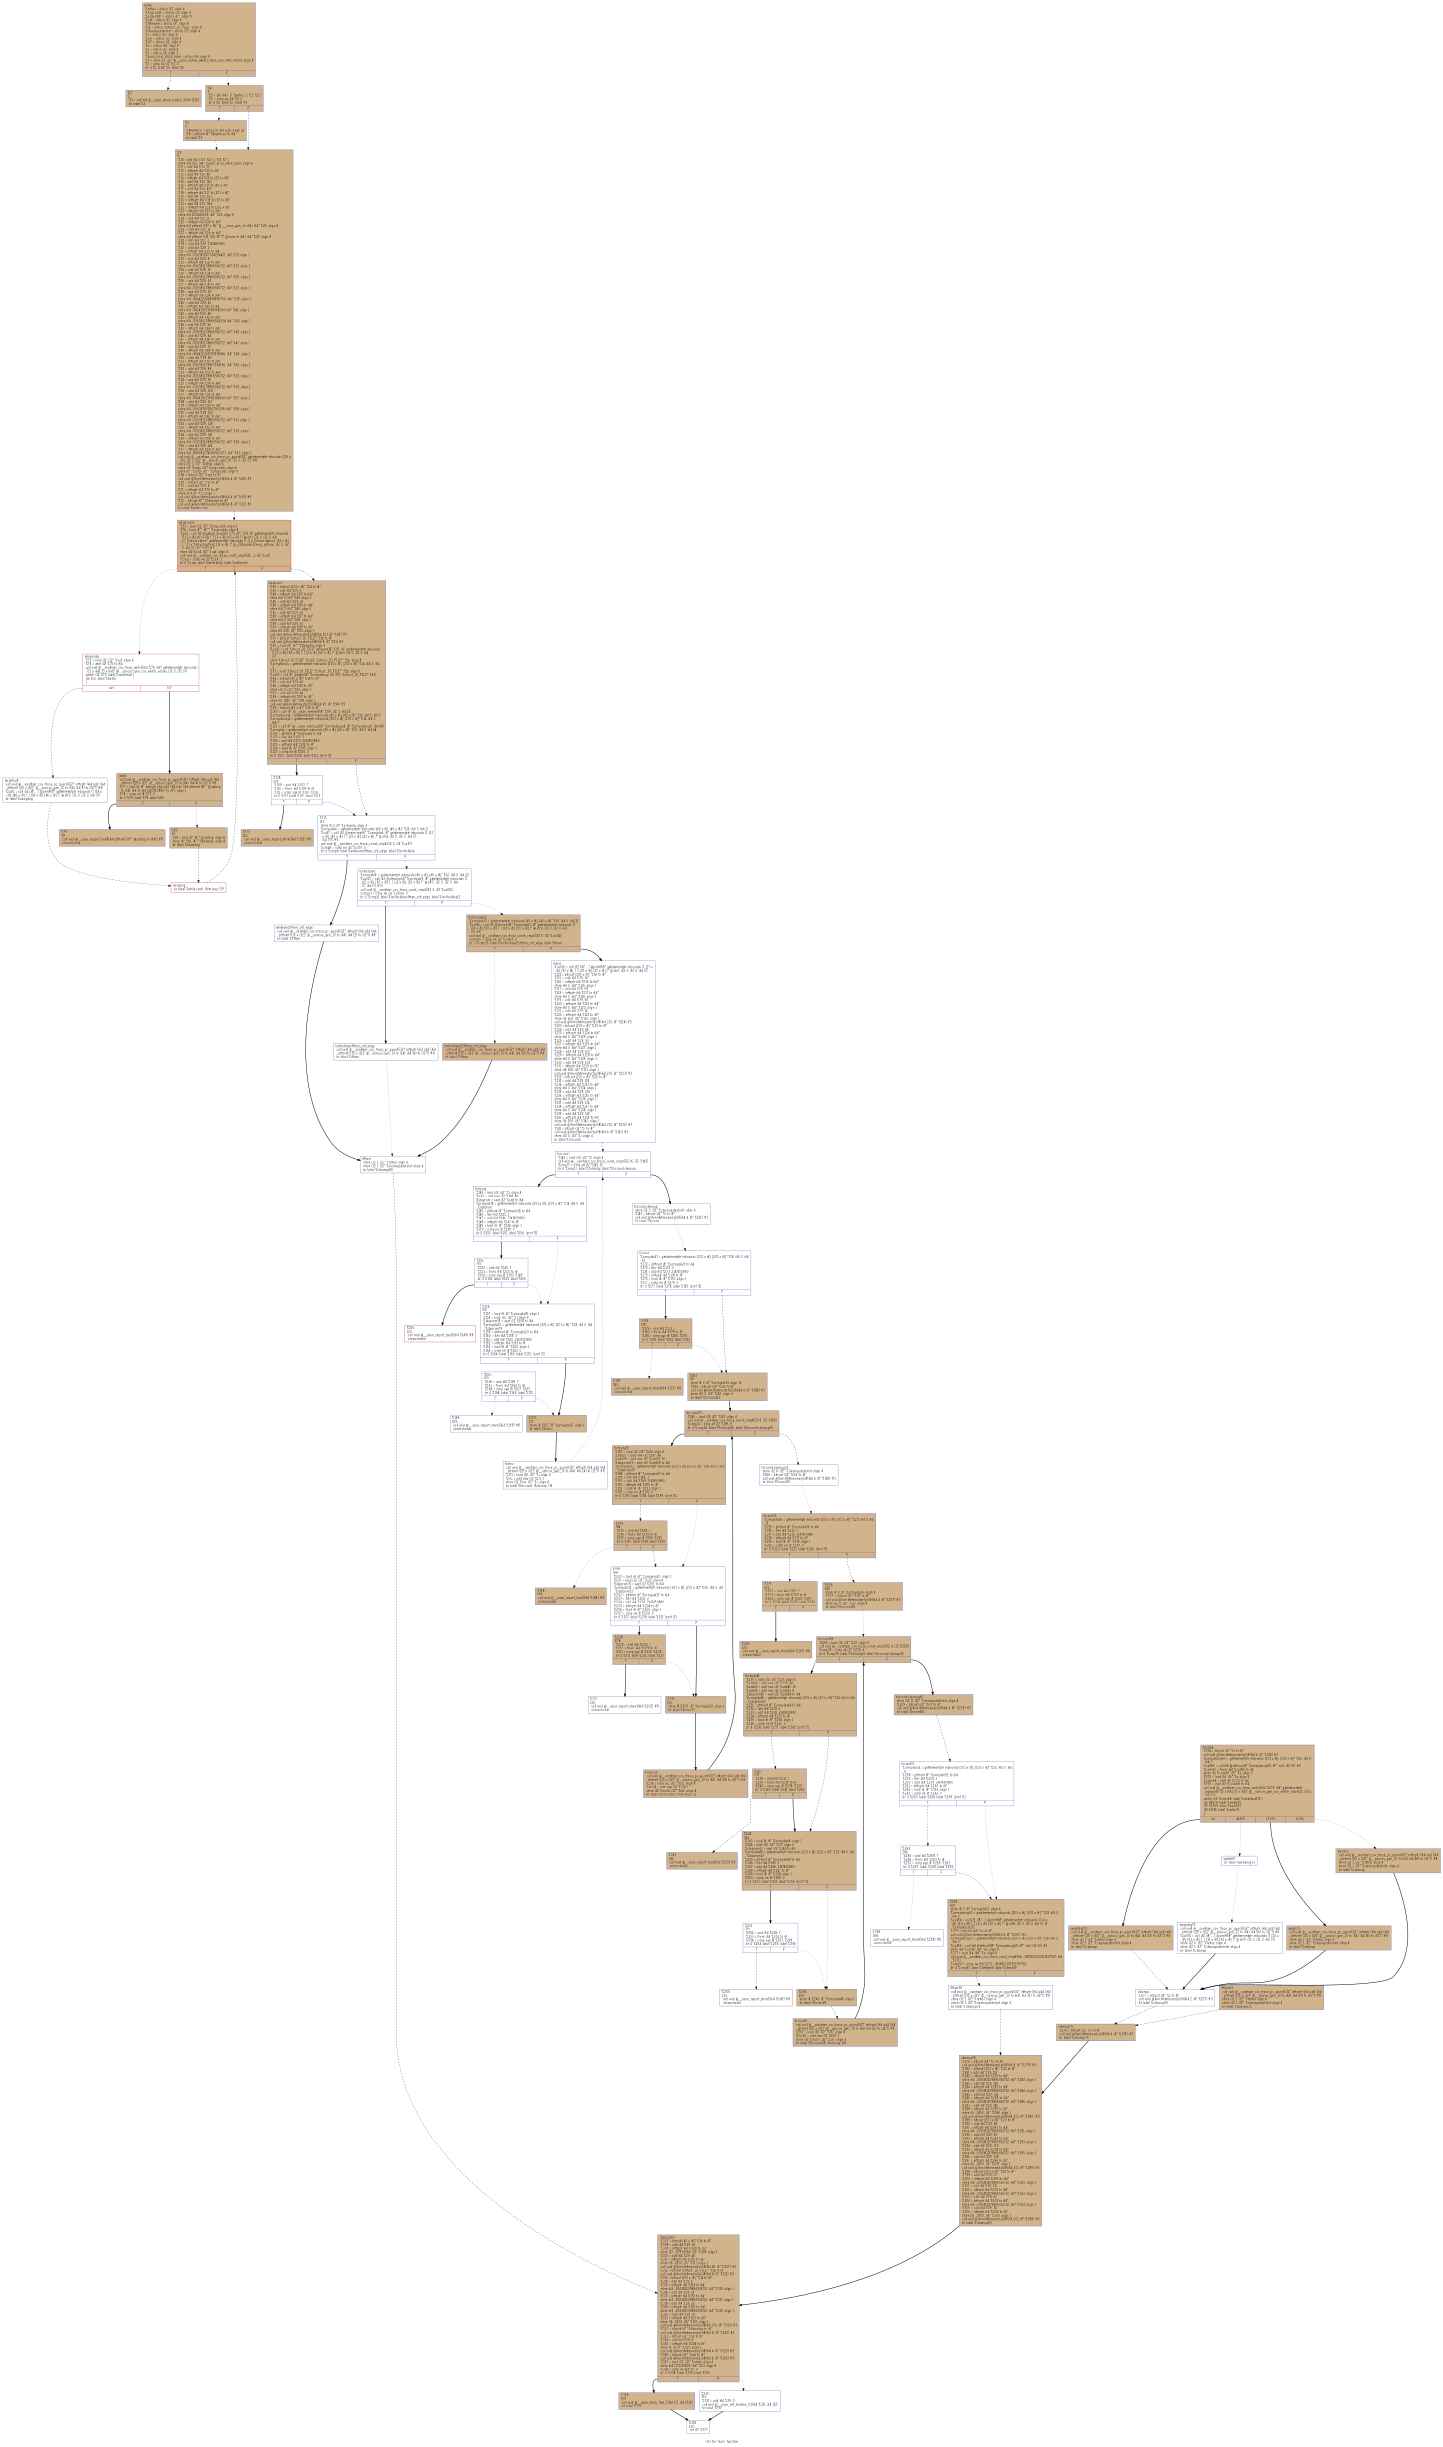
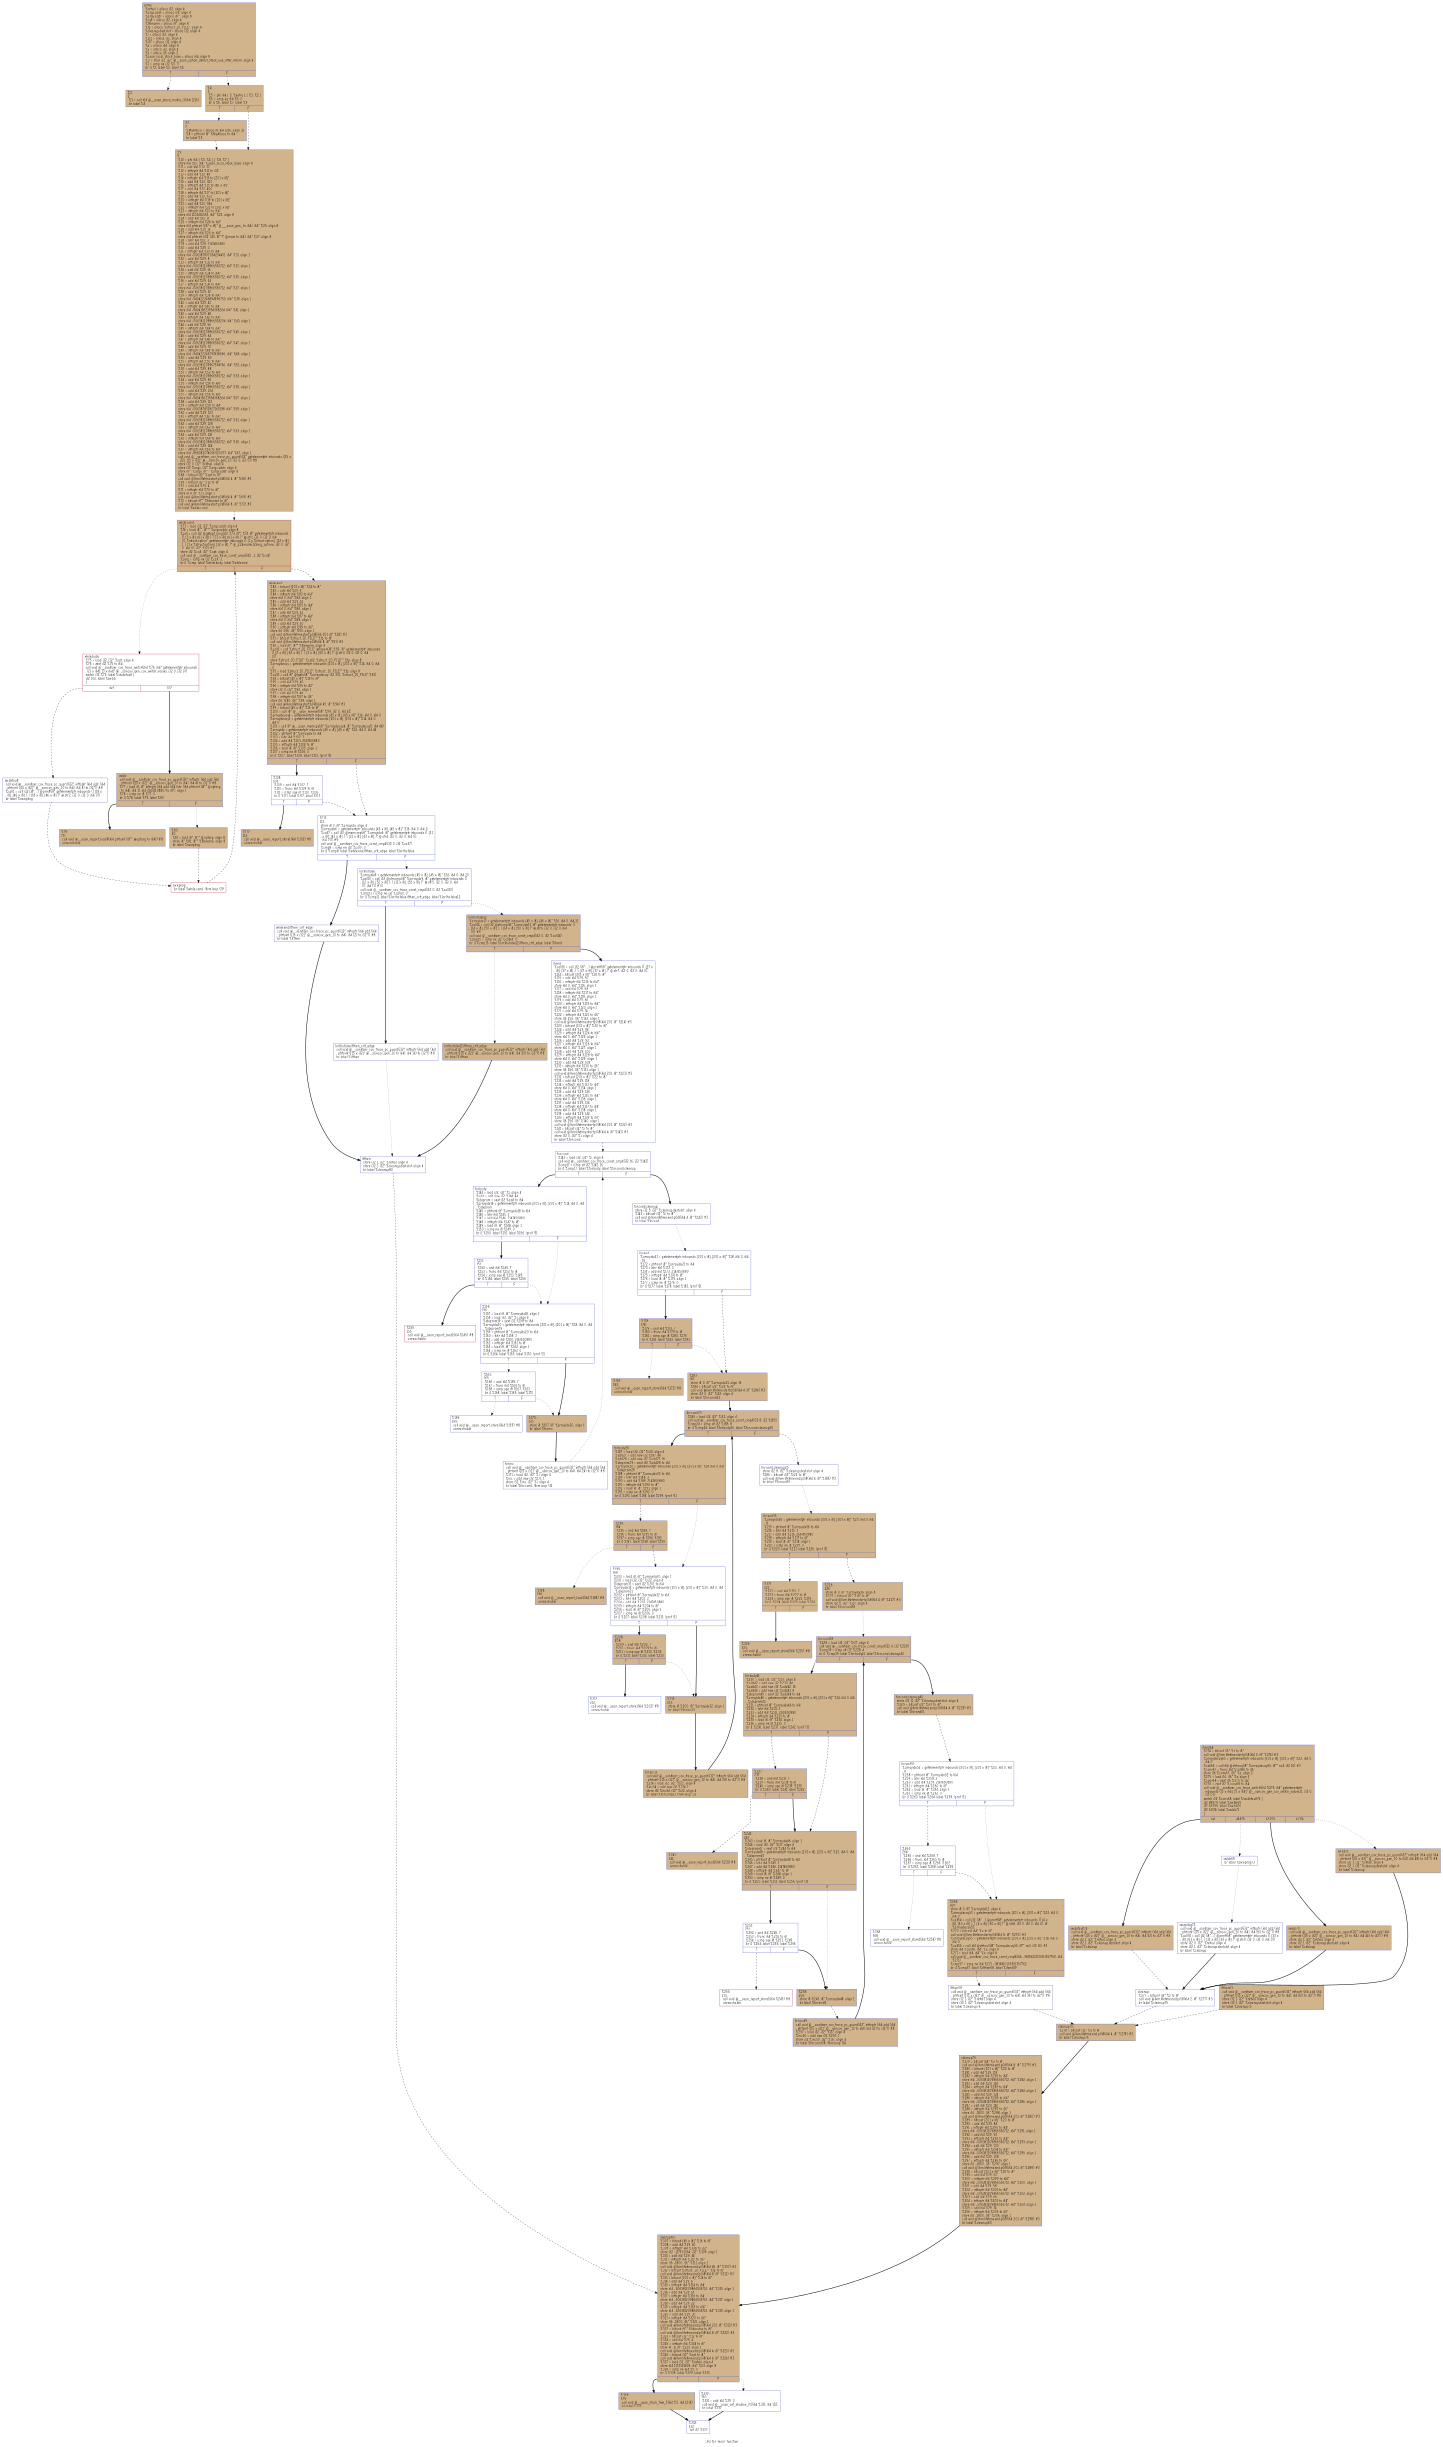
edge "%156:" -> "%165:": added
edge "%251:" -> "%256:": style dotted -> bold
edge "if.then58:" -> "cleanup76:": now "if.then58:" -> "cleanup75:"
